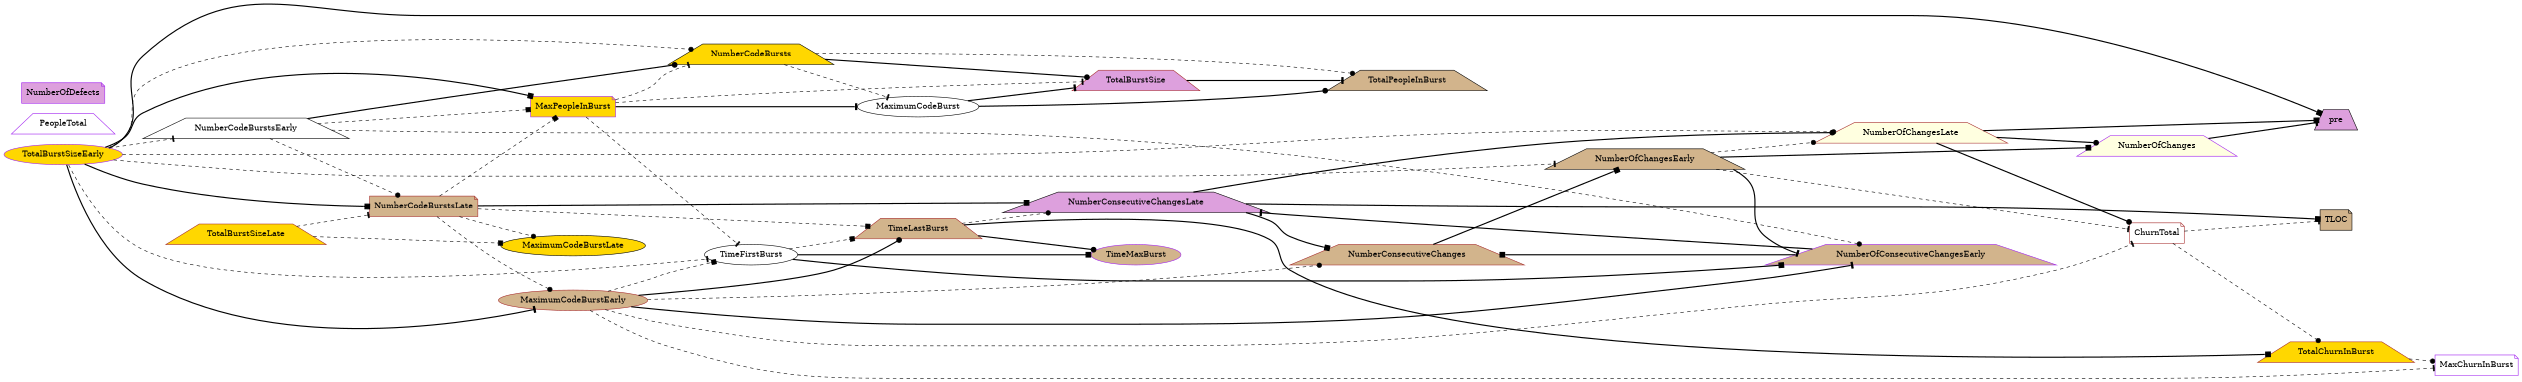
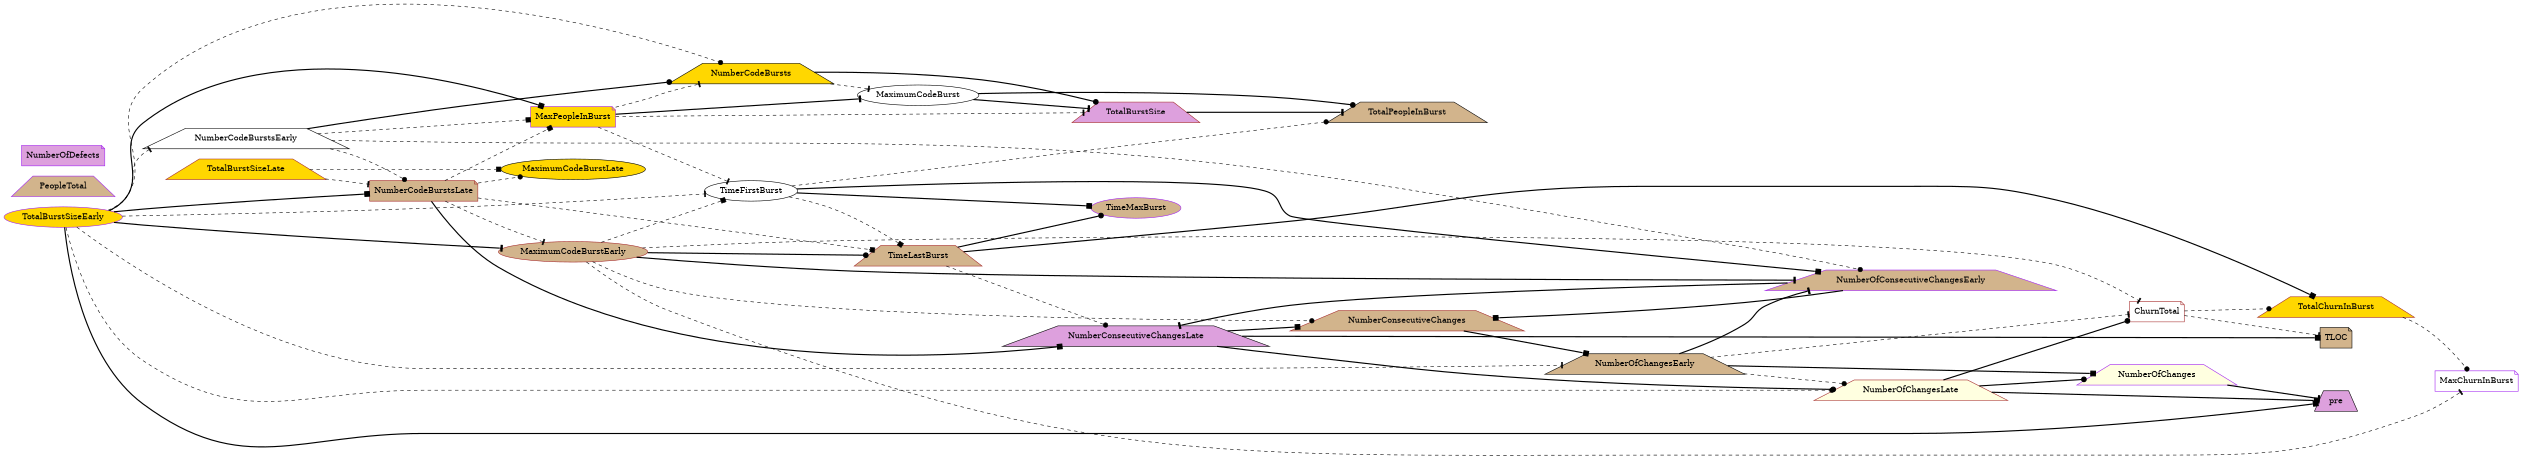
edge "NumberCodeBursts" -> "TotalPeopleInBurst": now "TimeFirstBurst" -> "TotalPeopleInBurst"
node "PeopleTotal": fillcolor white -> tan
edge "NumberCodeBurstsLate" -> "MaximumCodeBurstEarly": arrowhead dot -> tee
